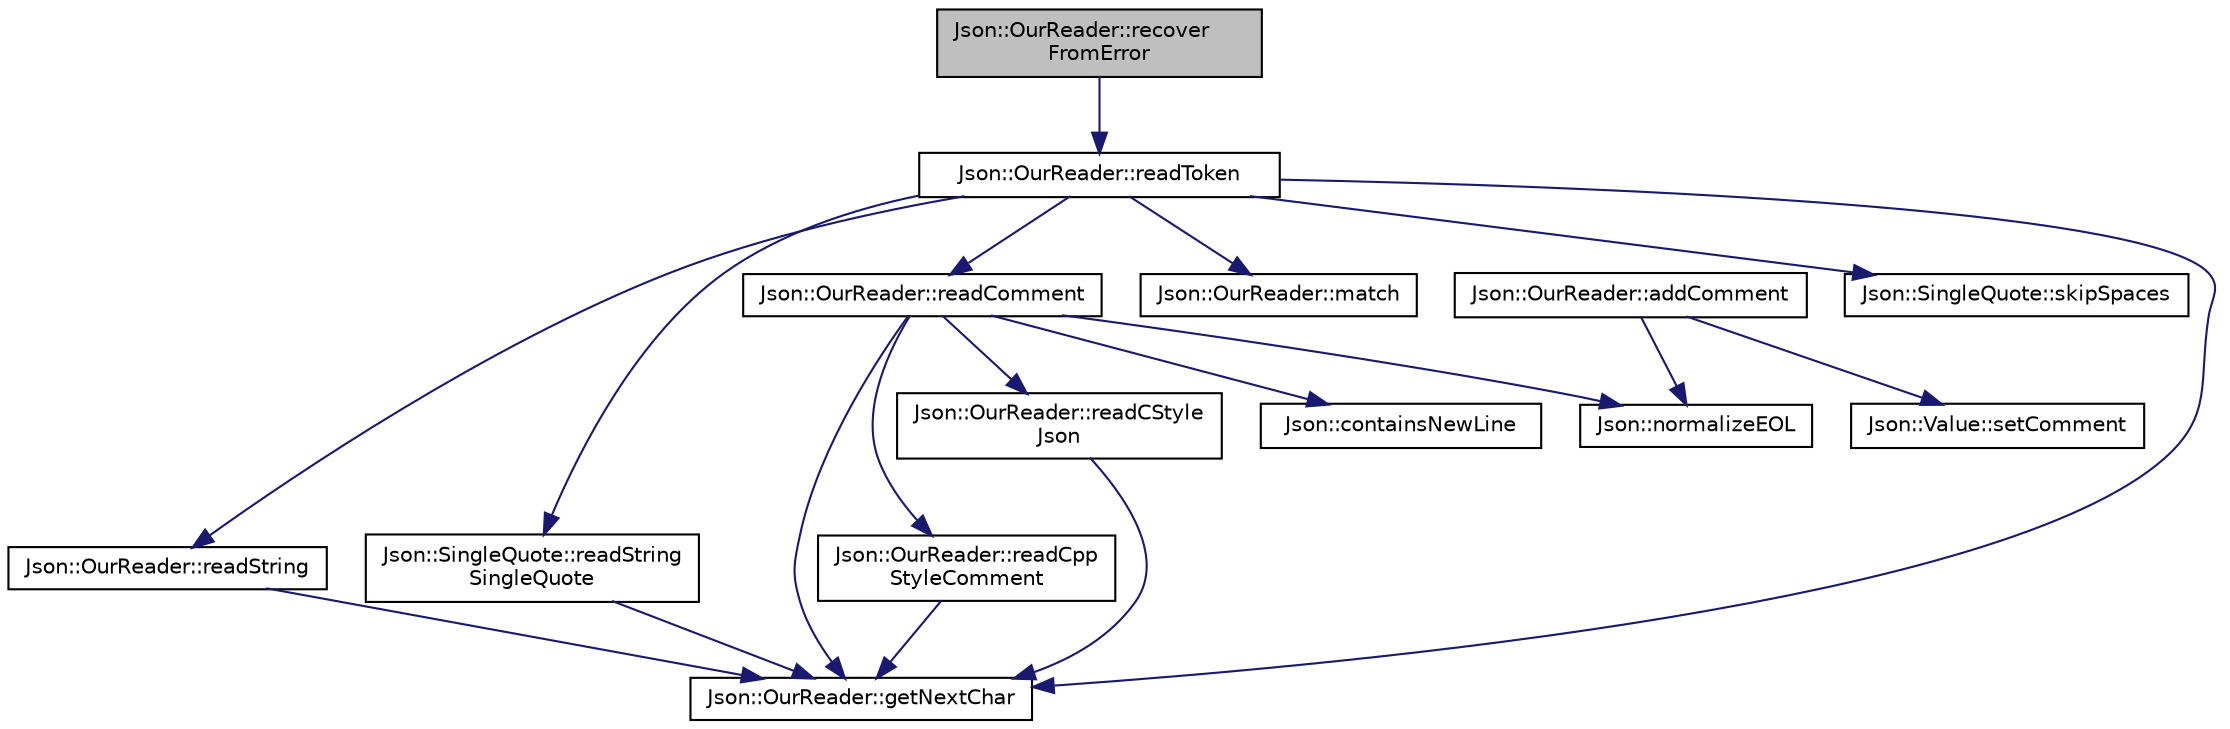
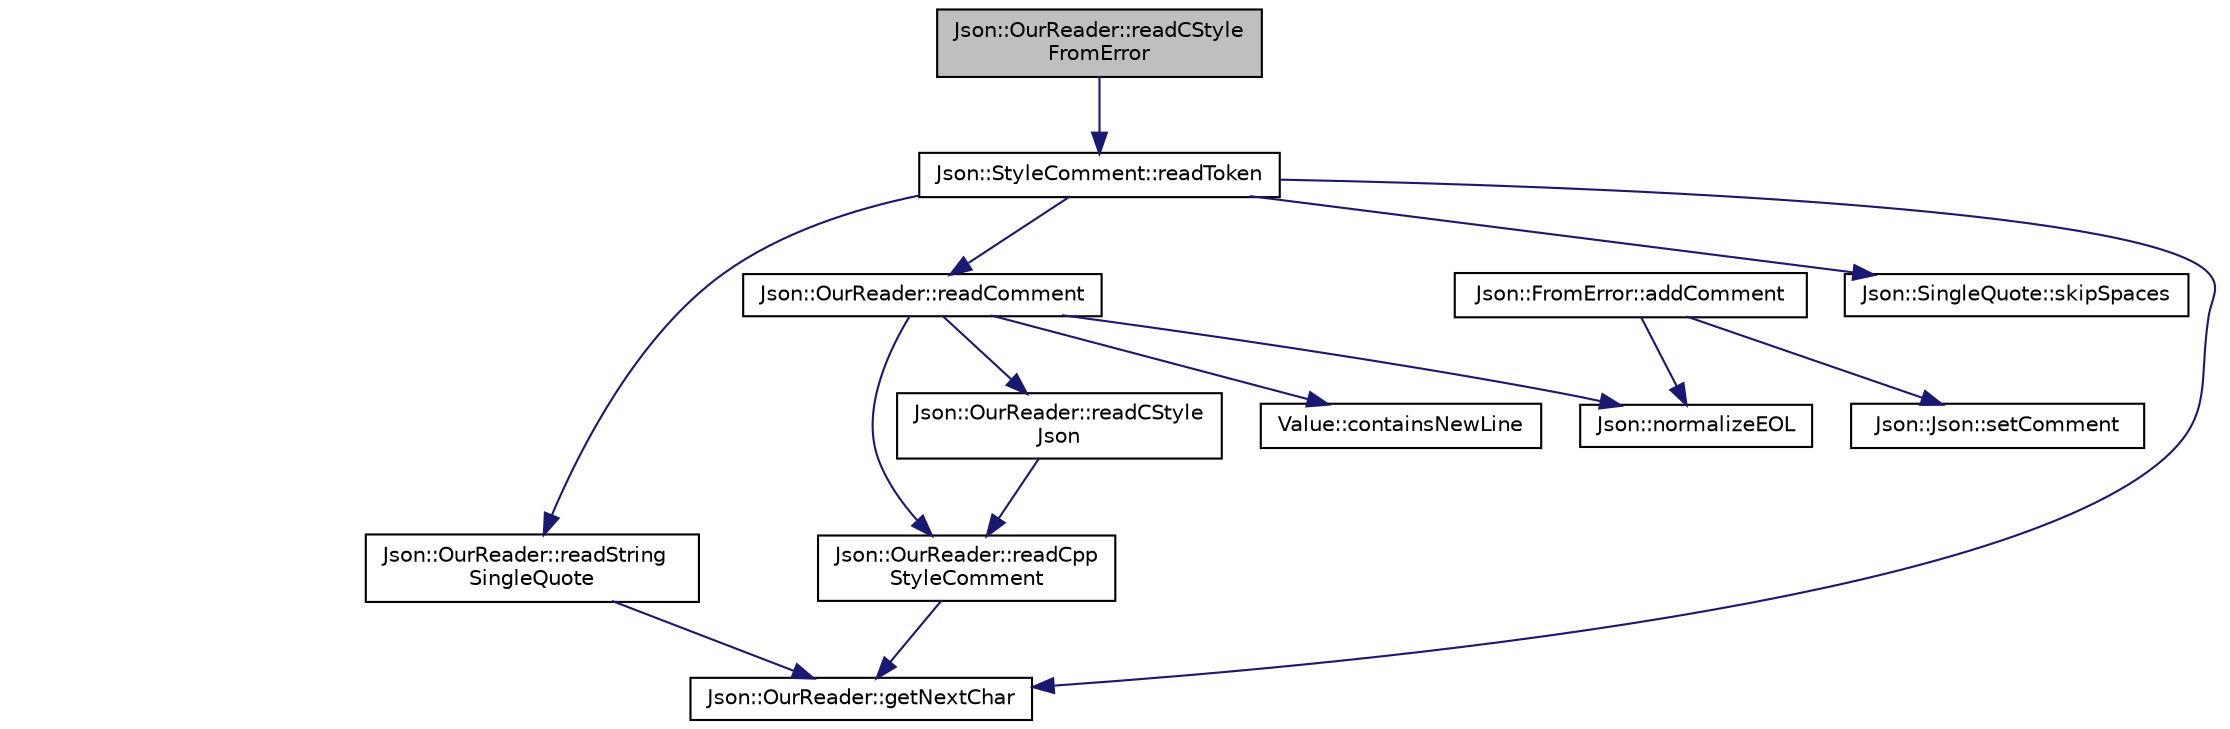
node "Json::OurReader::recover FromError": label "Json::OurReader::recover FromError" -> "Json::OurReader::readCStyle FromError"
node "Json::OurReader::readToken": label "Json::OurReader::readToken" -> "Json::StyleComment::readToken"
node "Json::OurReader::match": removed
node "Json::OurReader::addComment": label "Json::OurReader::addComment" -> "Json::FromError::addComment"
node "Json::containsNewLine": label "Json::containsNewLine" -> "Value::containsNewLine"
node "Json::Value::setComment": label "Json::Value::setComment" -> "Json::Json::setComment"
edge "Json::OurReader::readComment" -> "Json::OurReader::getNextChar": removed
node "Json::OurReader::readString": removed
node "Json::SingleQuote::readString SingleQuote": label "Json::SingleQuote::readString SingleQuote" -> "Json::OurReader::readString SingleQuote"
edge "Json::OurReader::readCStyle Json" -> "Json::OurReader::getNextChar": now "Json::OurReader::readCStyle Json" -> "Json::OurReader::readCpp StyleComment"
